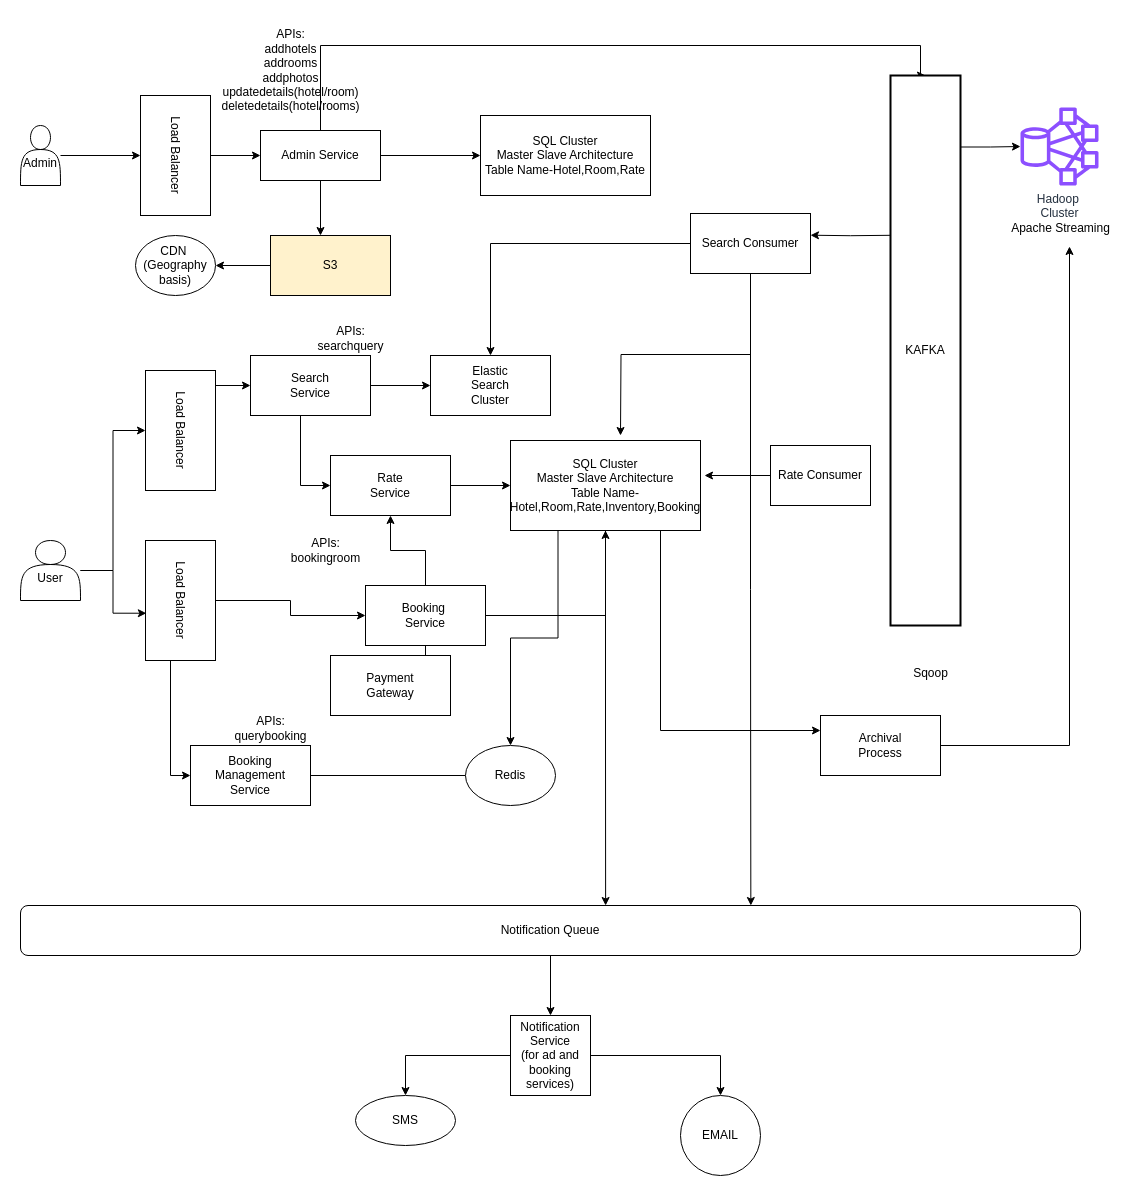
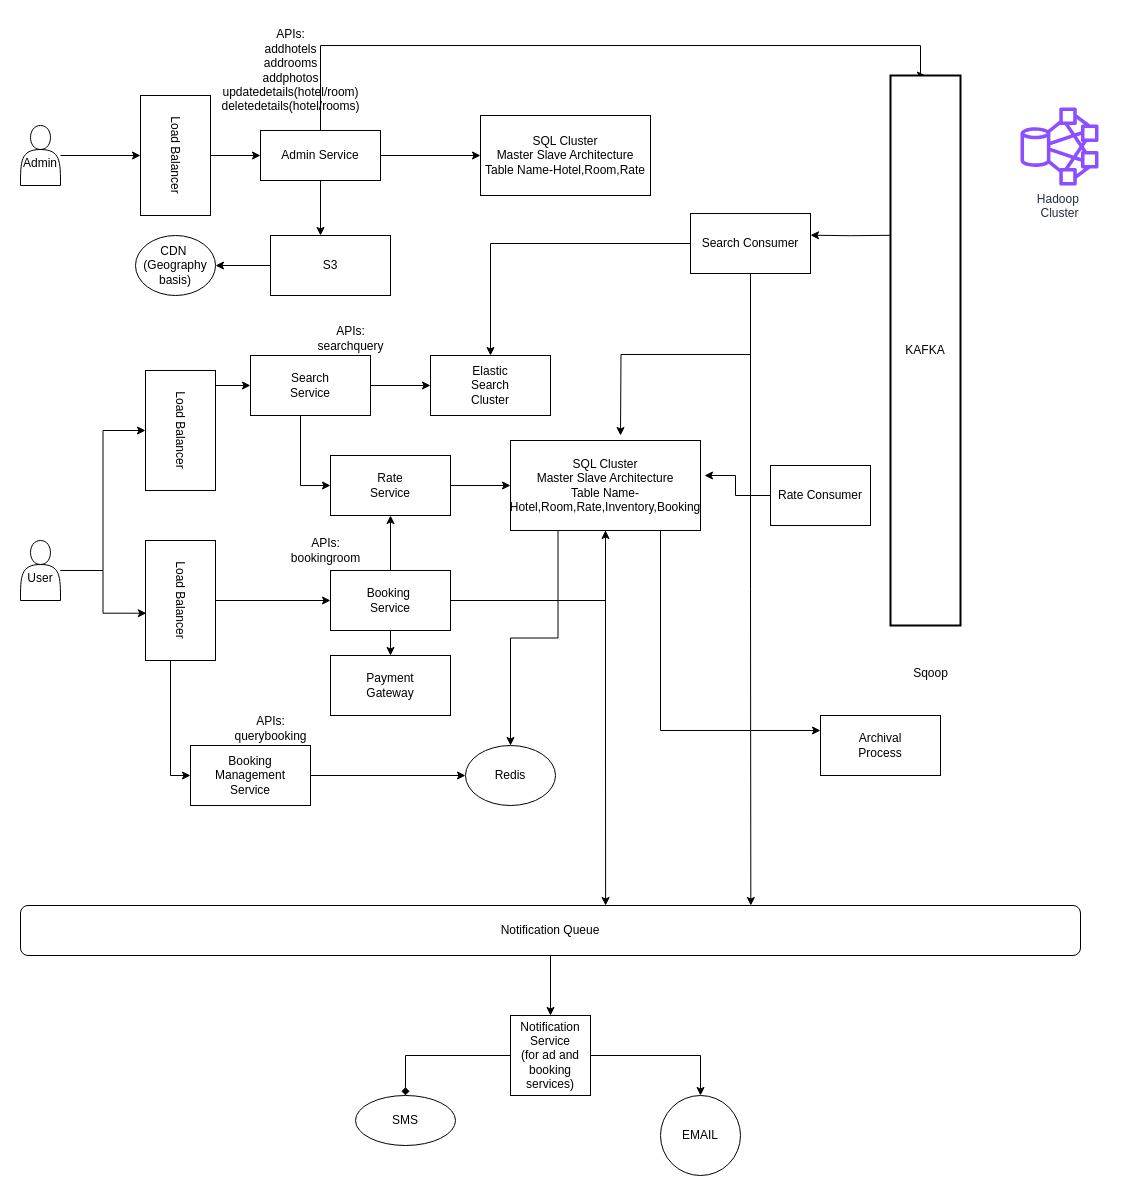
edge "KAFKA" -> "Hadoop Cluster": removed
node "Apache Streaming": removed
node "S3": fillcolor #fff2cc -> #ffffff
node "Rate Consumer": moved (821, 476) -> (821, 496)
edge "Archival Process" -> "Apache Streaming": removed
node "User": size 60x60 -> 40x60
node "Booking Service": moved (426, 616) -> (391, 601)
edge "Booking Management Service" -- "Redis": arrowhead none -> classic
edge "Notification Service (for ad and booking services)" -> "SMS": arrowhead classic -> diamond
node "EMAIL": moved (721, 1136) -> (701, 1136)
